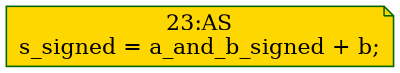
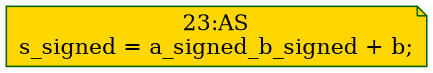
node "23:AS s_signed = a_and_b_signed + b;": label "23:AS s_signed = a_and_b_signed + b;" -> "23:AS s_signed = a_signed_b_signed + b;"
